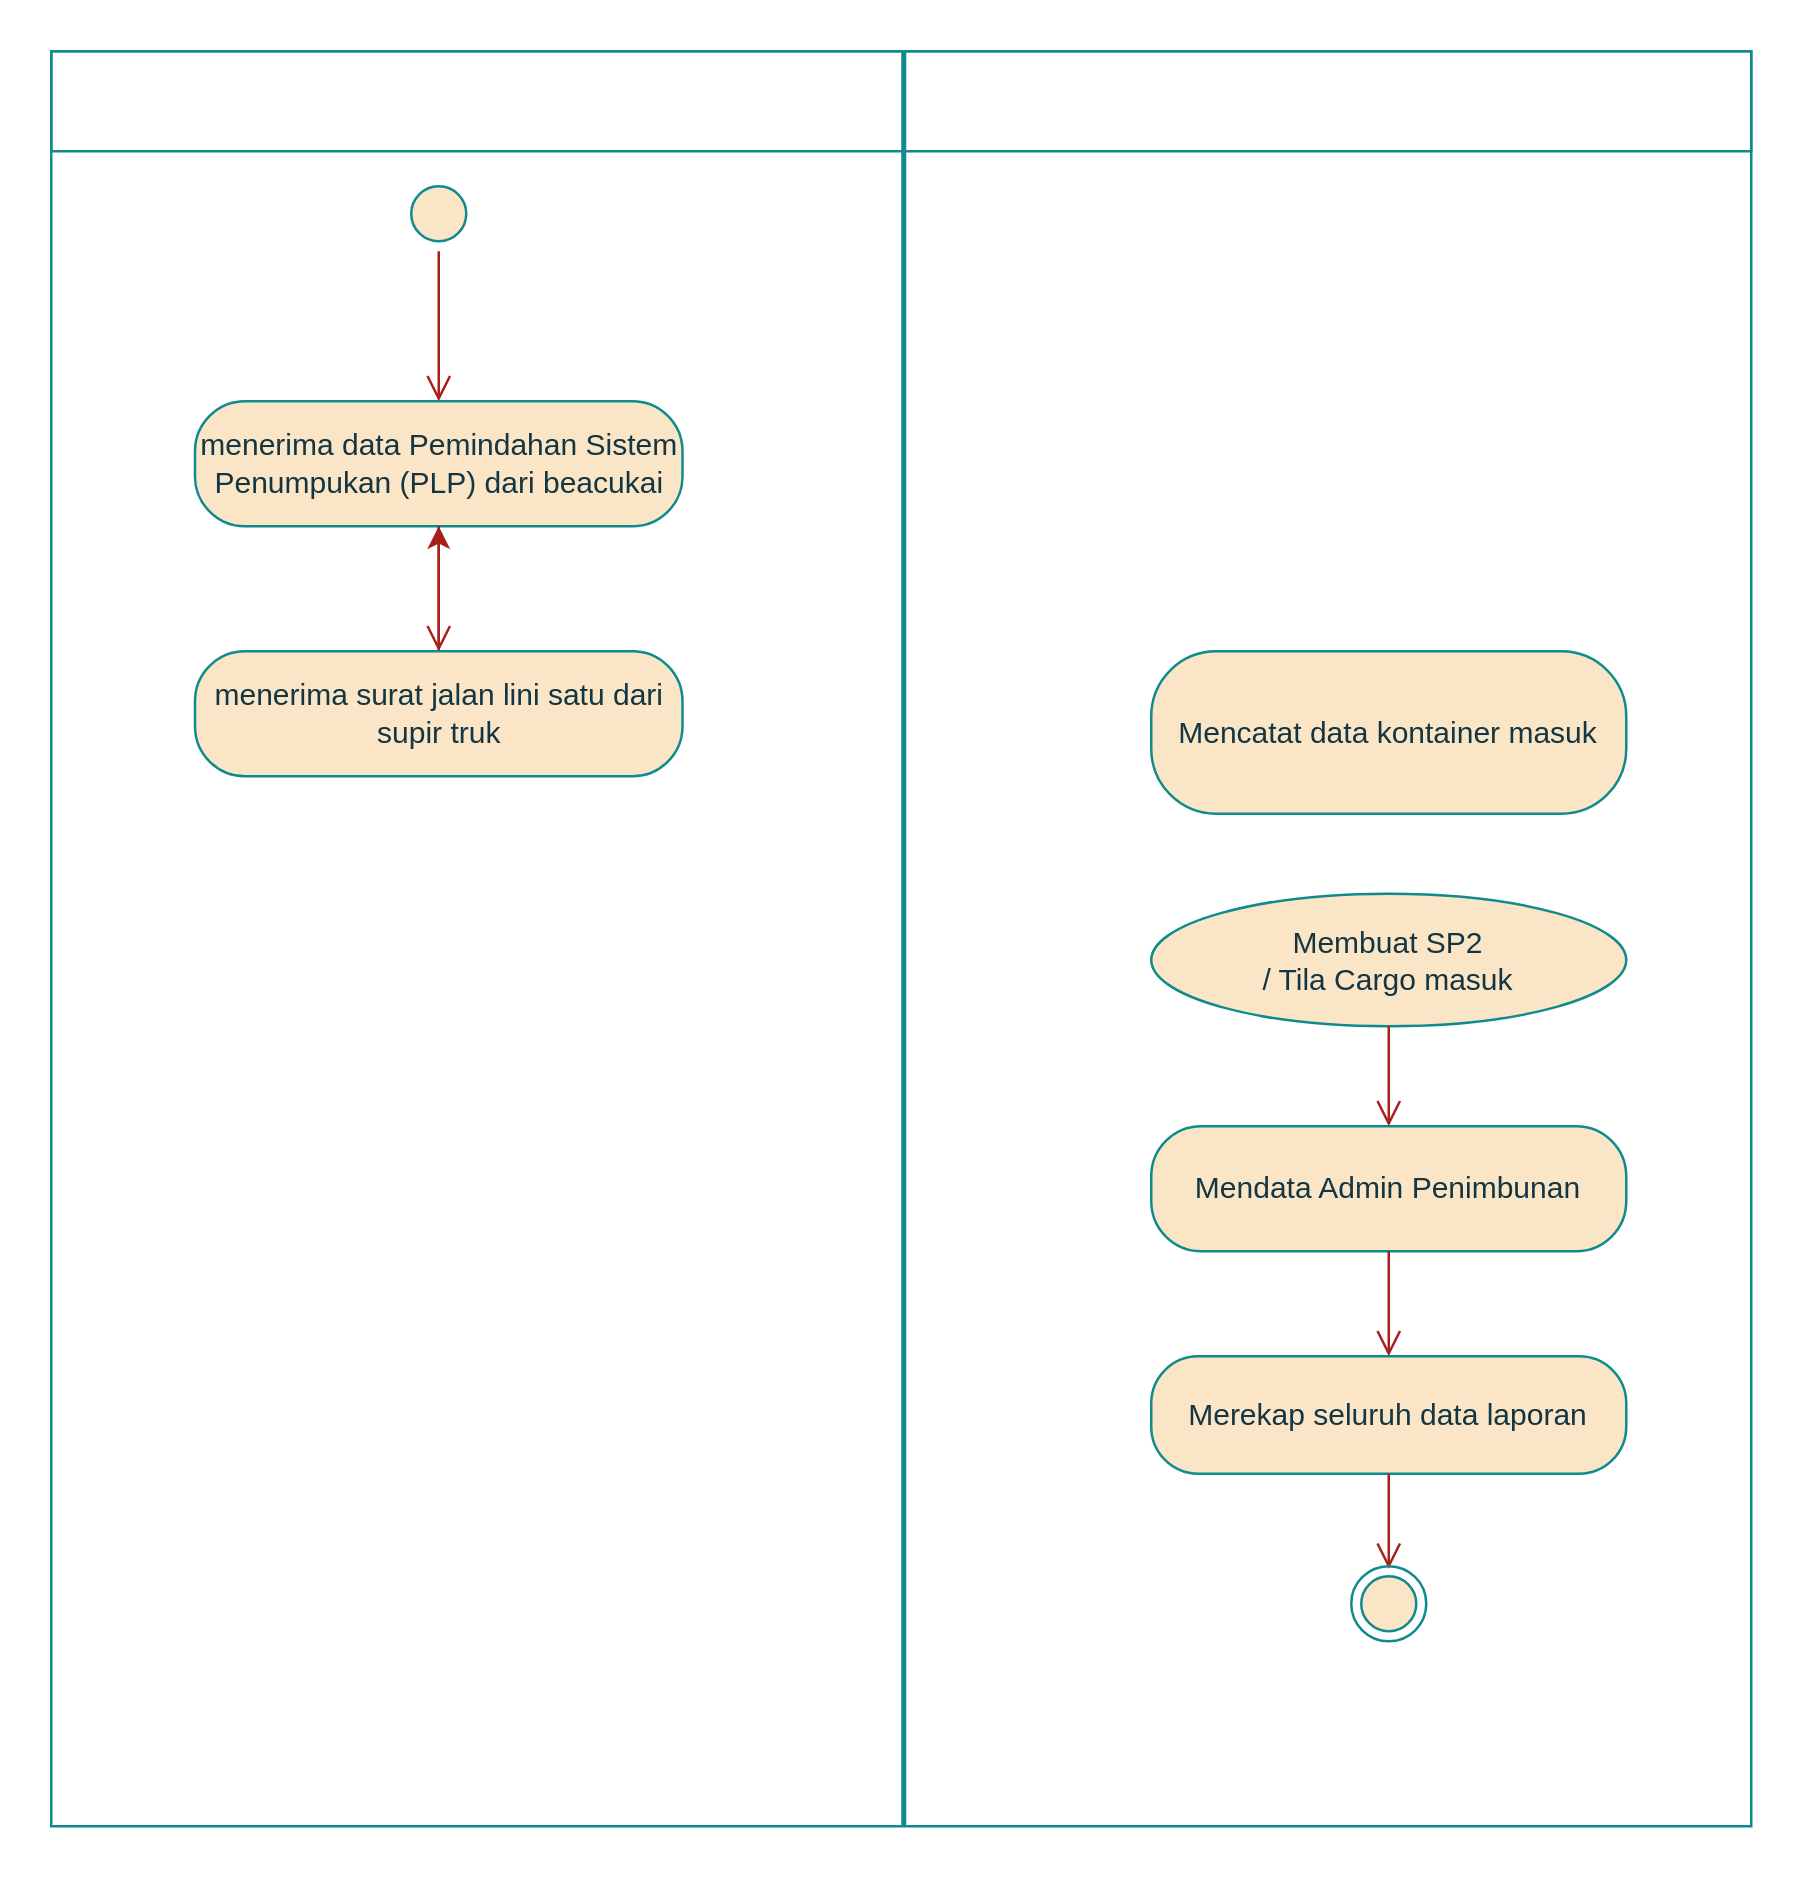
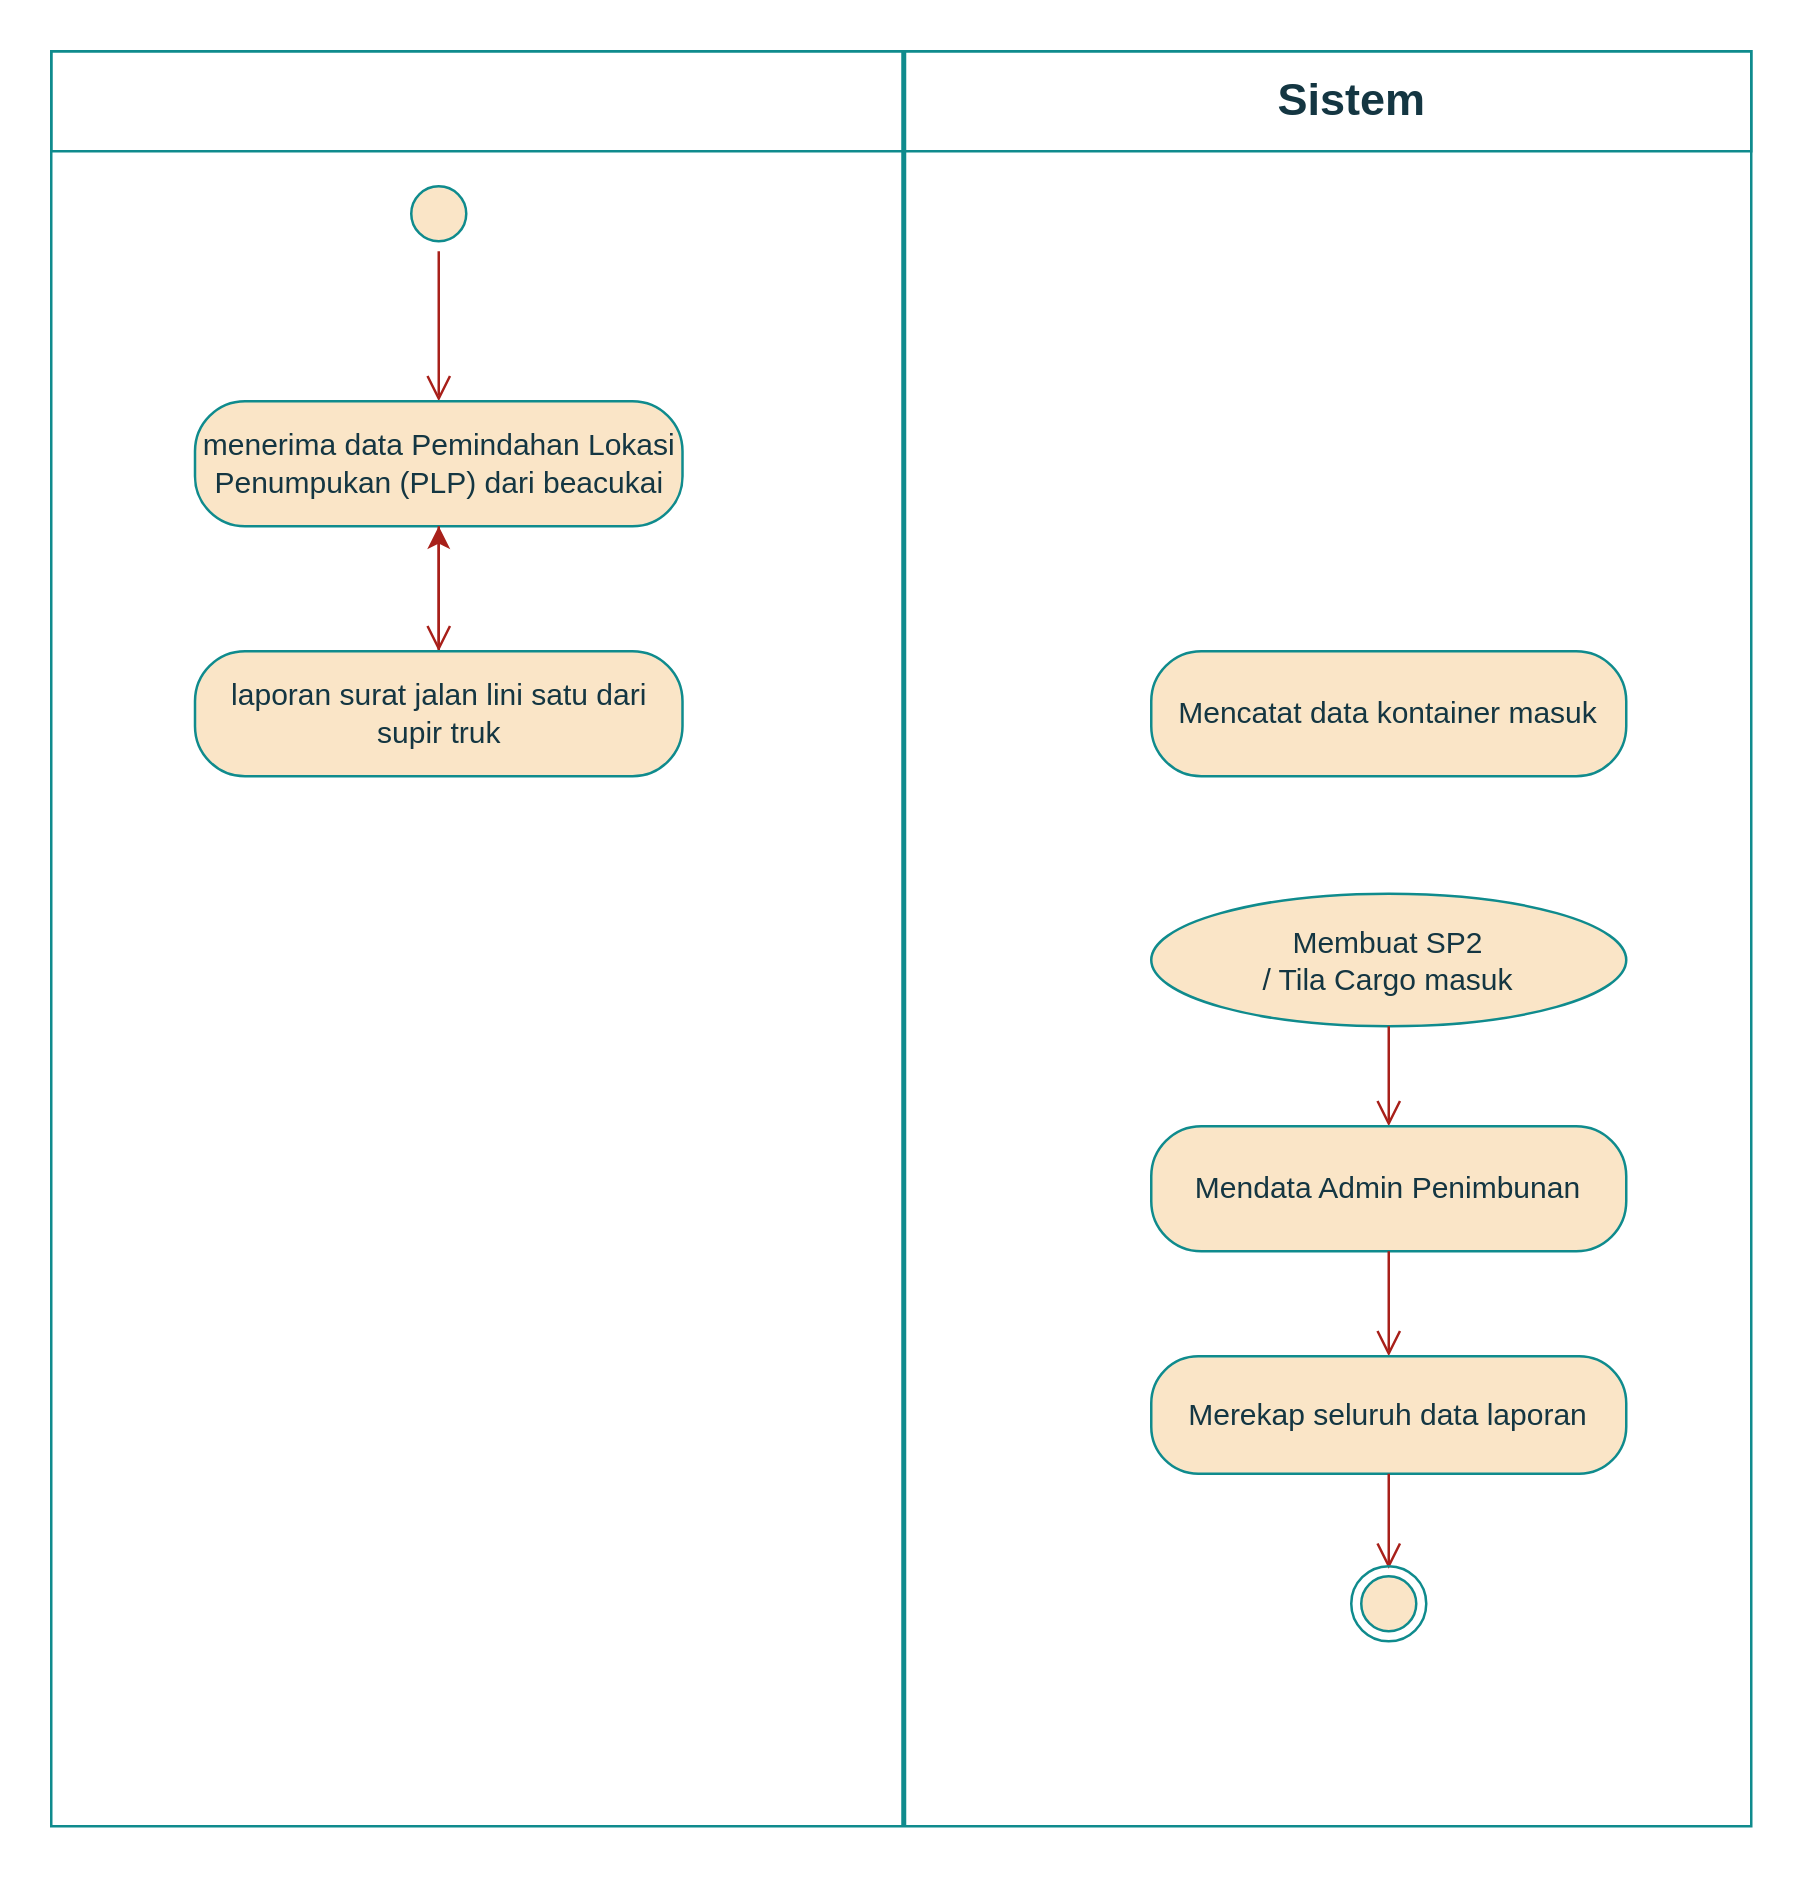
node "Sistem": added
node "menerima data Pemindahan Sistem Penumpukan (PLP) dari beacukai": label "menerima data Pemindahan Sistem Penumpukan (PLP) dari beacukai" -> "menerima data Pemindahan Lokasi Penumpukan (PLP) dari beacukai"
node "menerima surat jalan lini satu dari supir truk": label "menerima surat jalan lini satu dari supir truk" -> "laporan surat jalan lini satu dari supir truk"
node "Mencatat data kontainer masuk": size 475x163 -> 475x125
